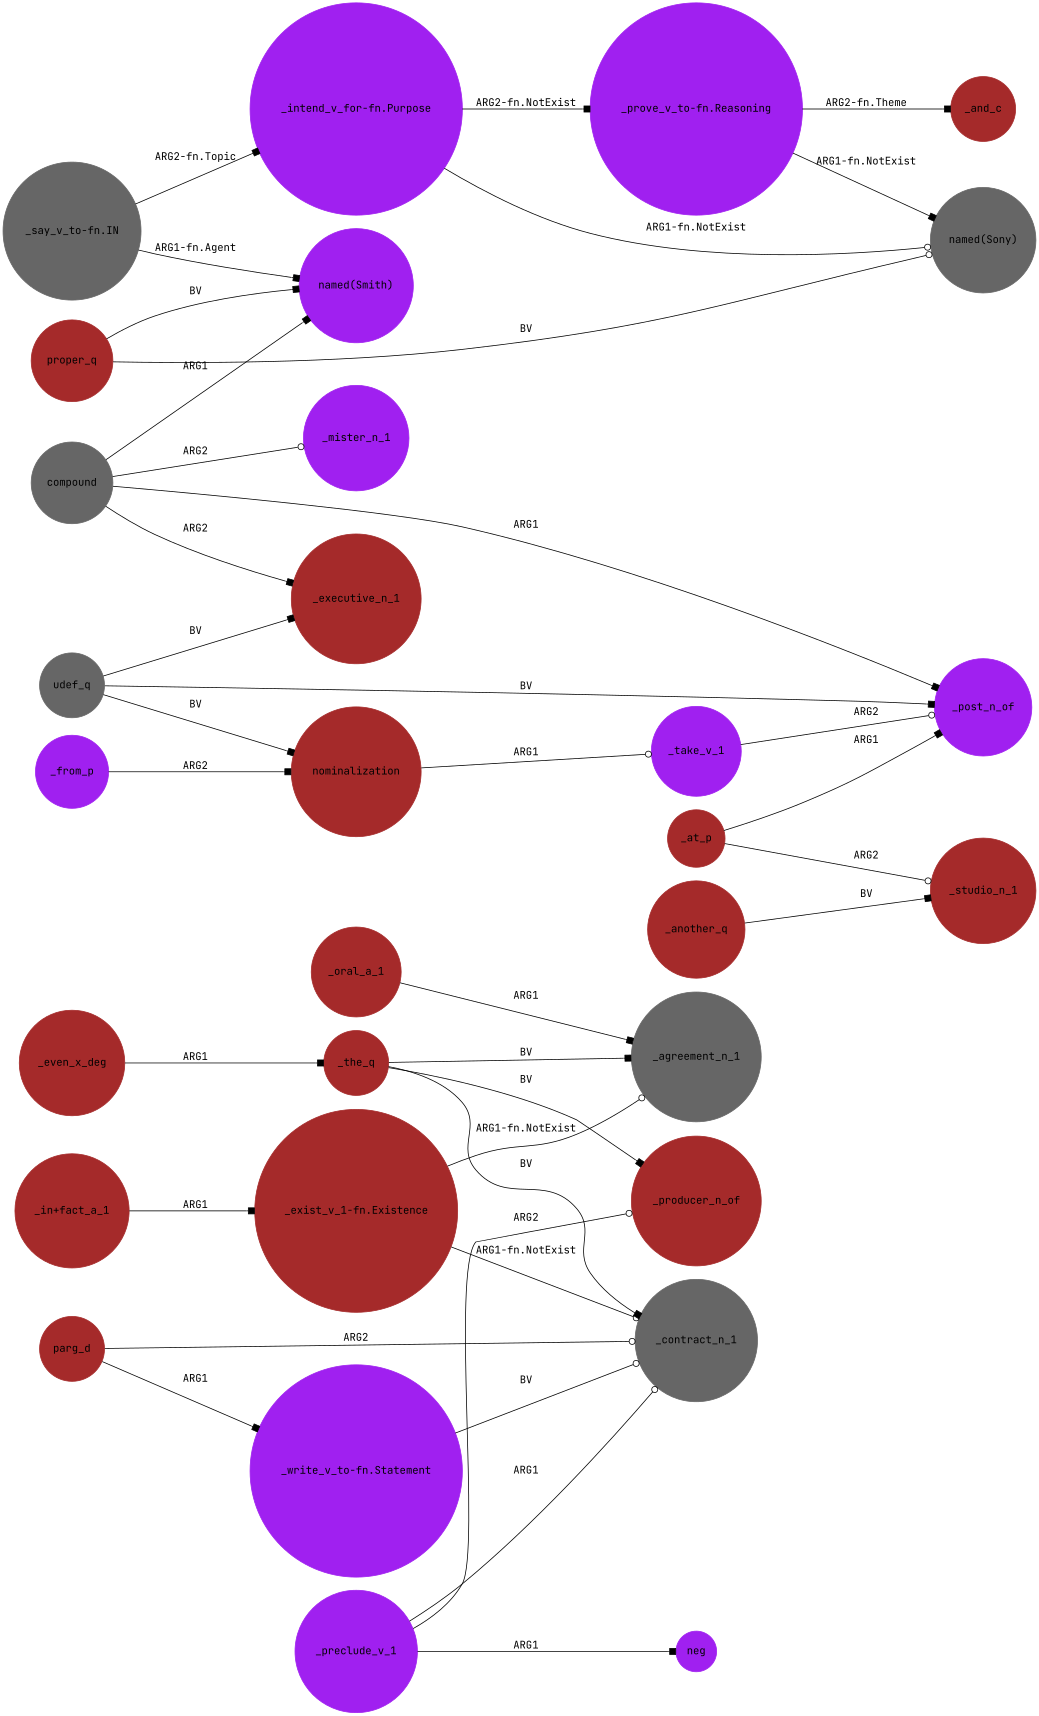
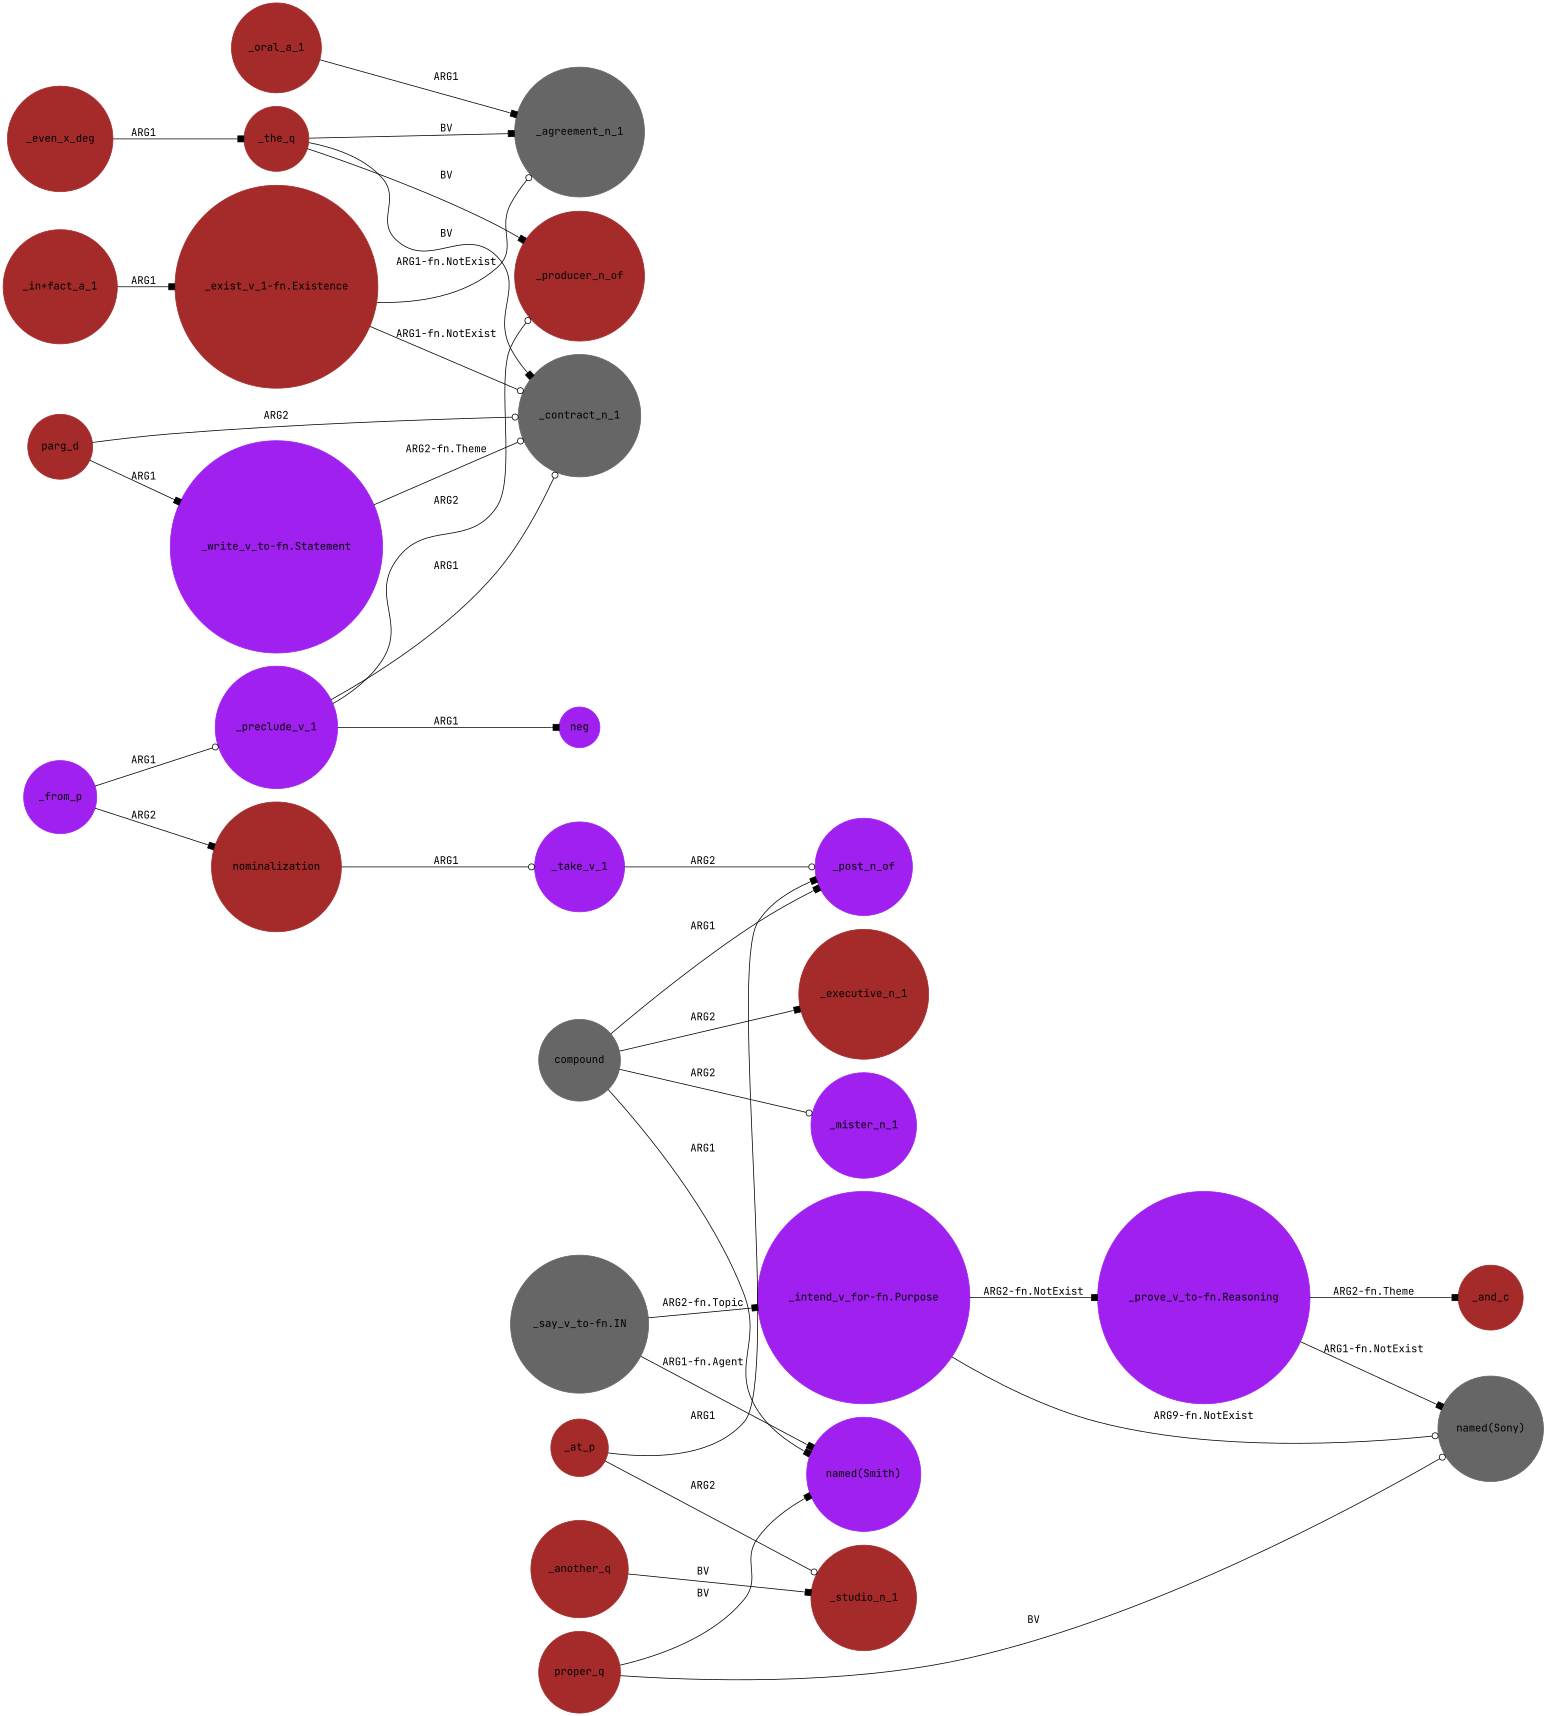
edge "_intend_v_for-fn.Purpose" -> "named(Sony)": label "ARG1-fn.NotExist" -> "ARG9-fn.NotExist"
node "udef_q": removed
edge "_from_p" -> "_preclude_v_1": added, label "ARG1"
edge "_write_v_to-fn.Statement" -> "_contract_n_1": label "BV" -> "ARG2-fn.Theme"
